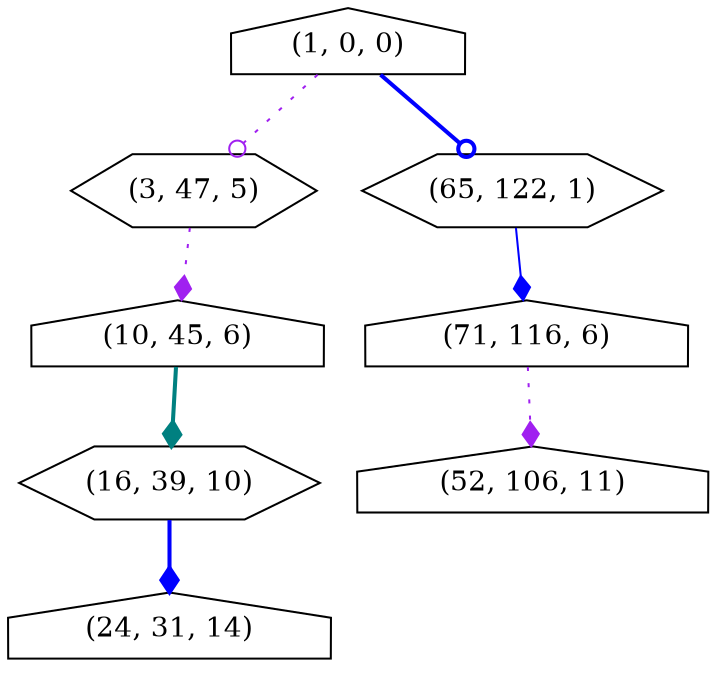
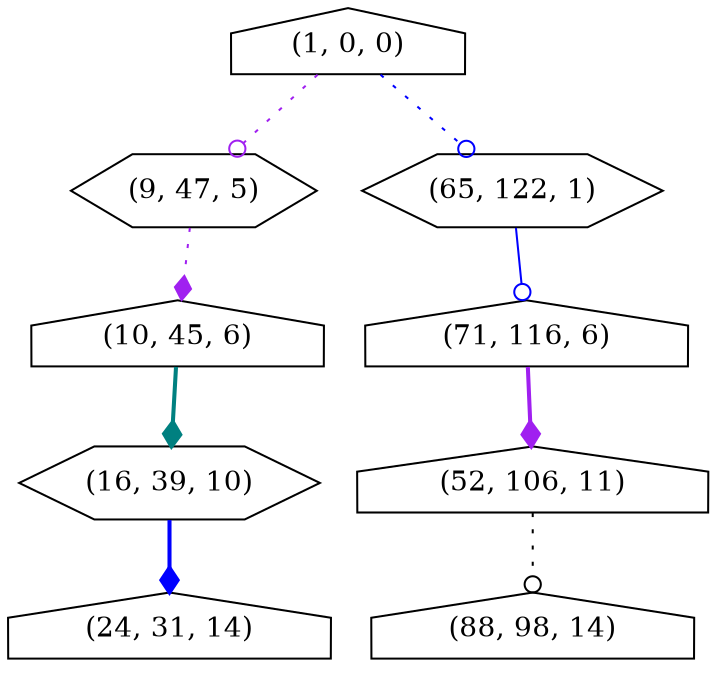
edge "(1, 0, 0)" -> "(65, 122, 1)": style bold -> dotted
node "(3, 47, 5)": label "(3, 47, 5)" -> "(9, 47, 5)"
edge "(65, 122, 1)" -> "(71, 116, 6)": arrowhead diamond -> odot
edge "(71, 116, 6)" -> "(52, 106, 11)": style dotted -> bold
node "(88, 98, 14)": added
